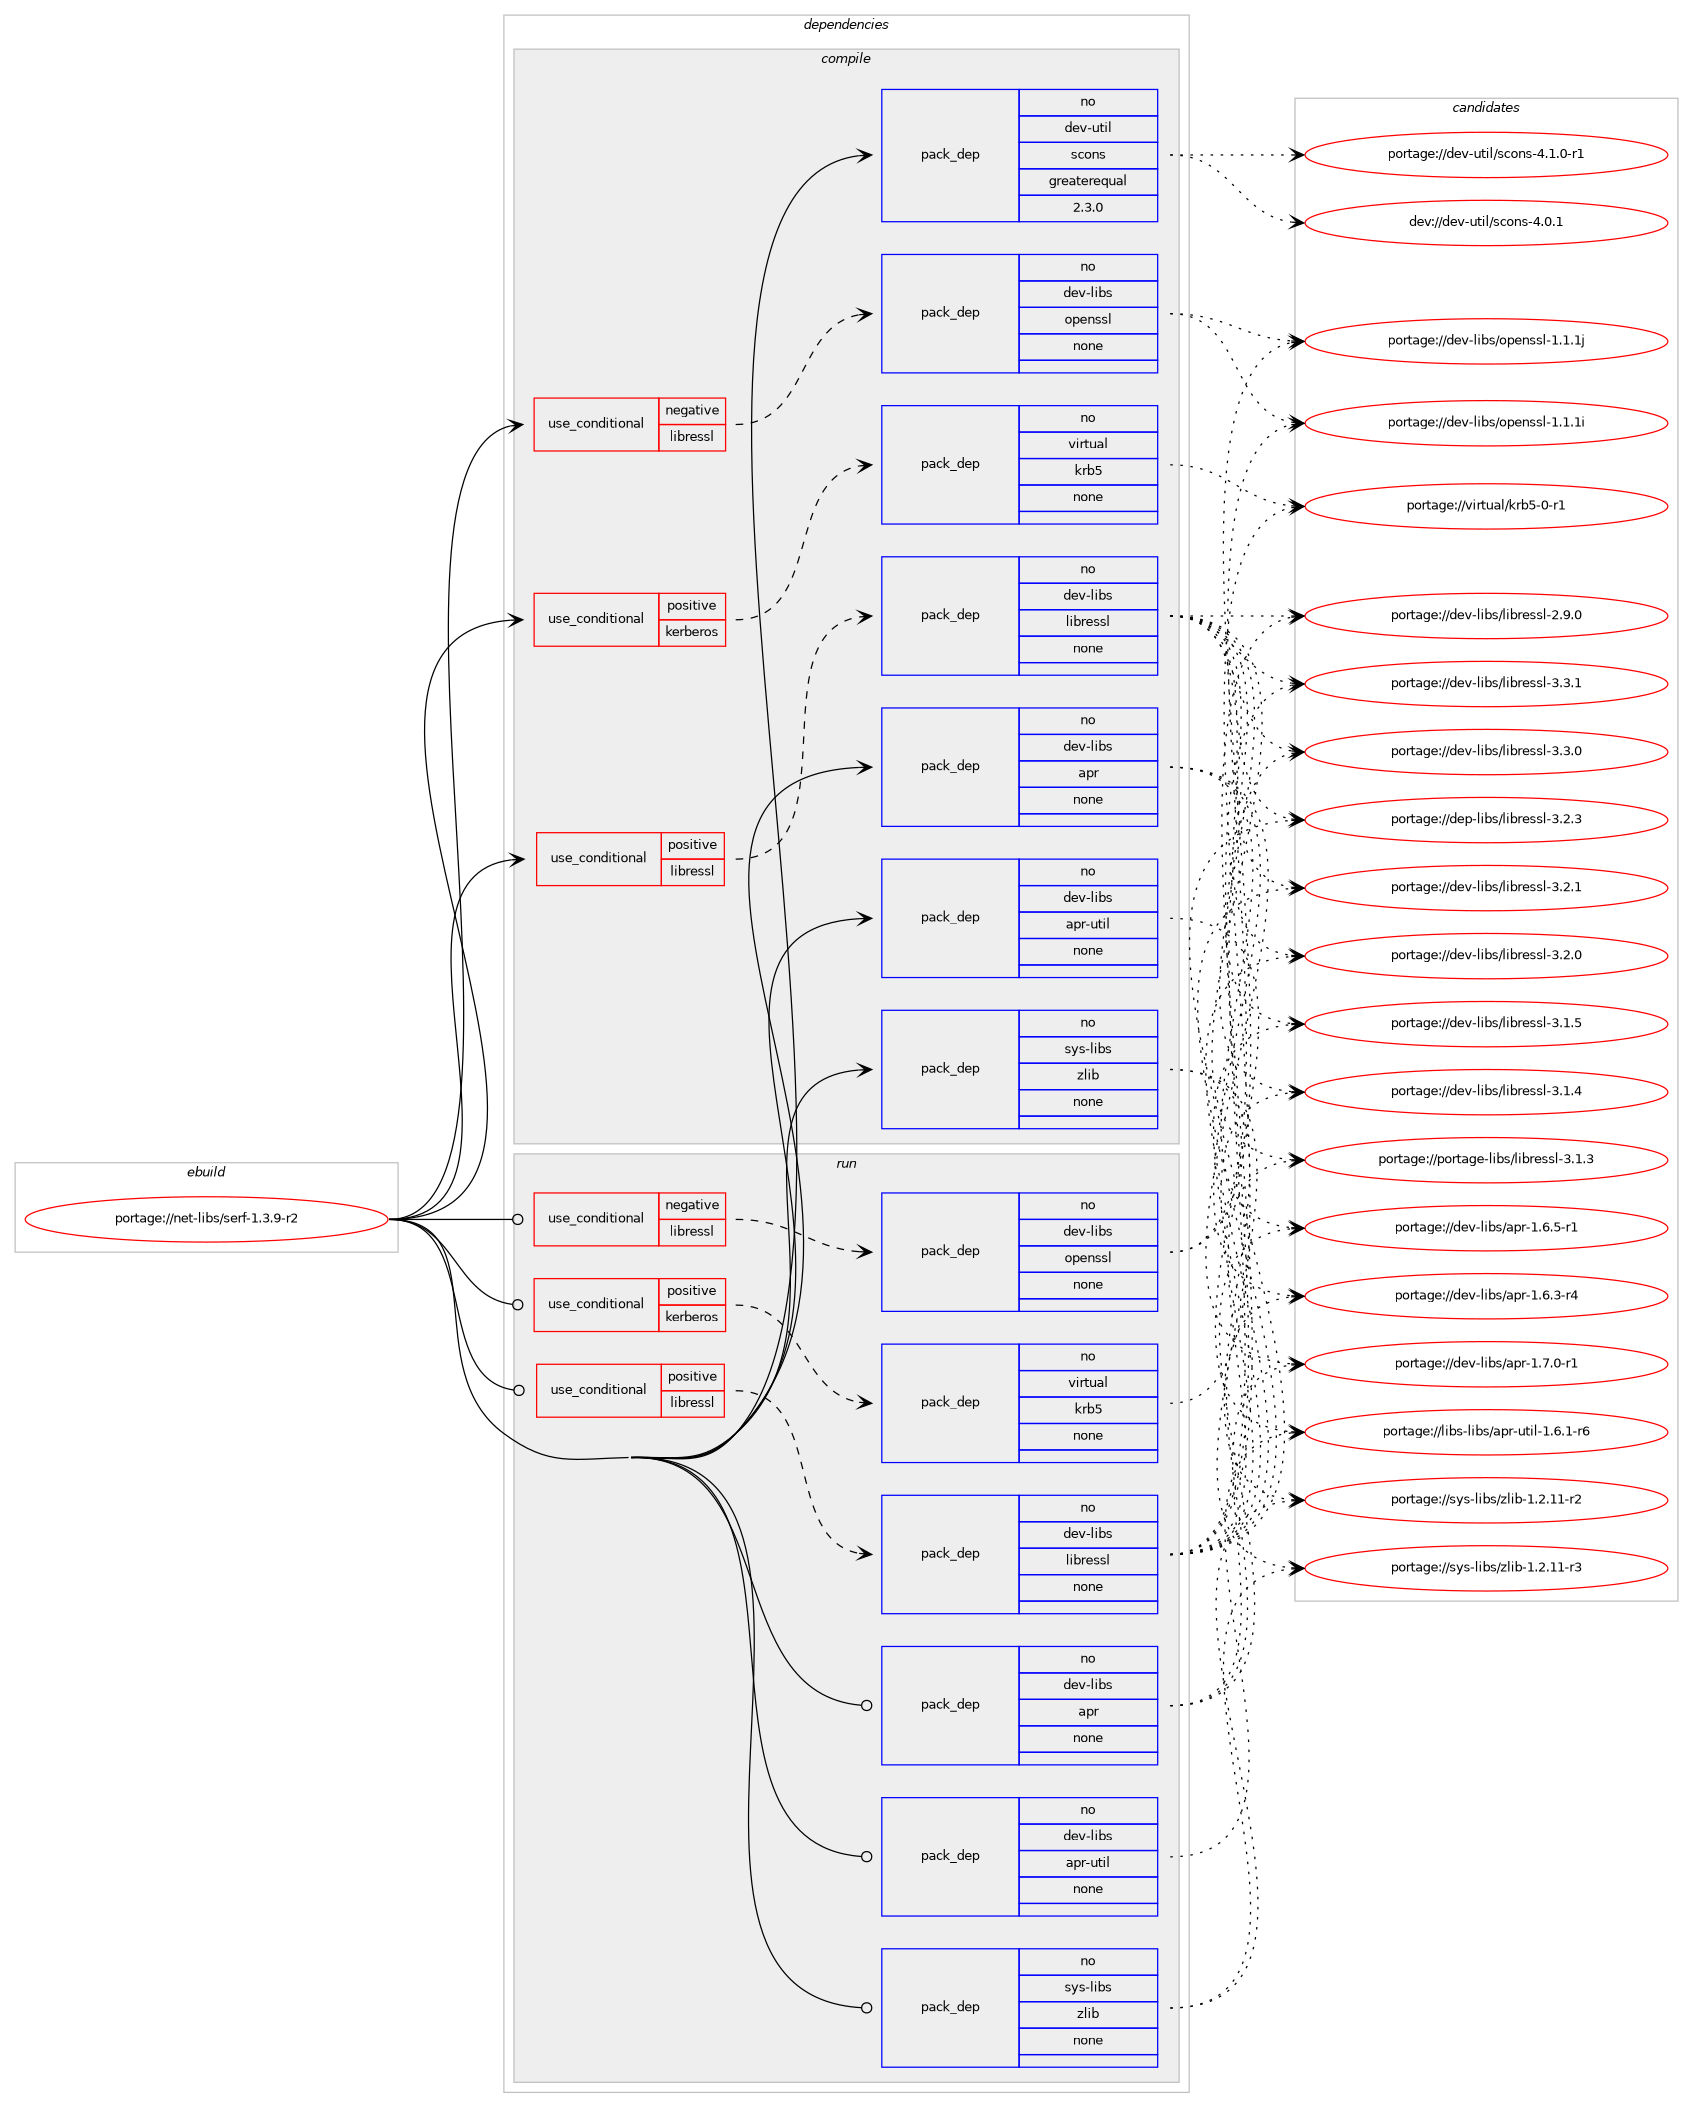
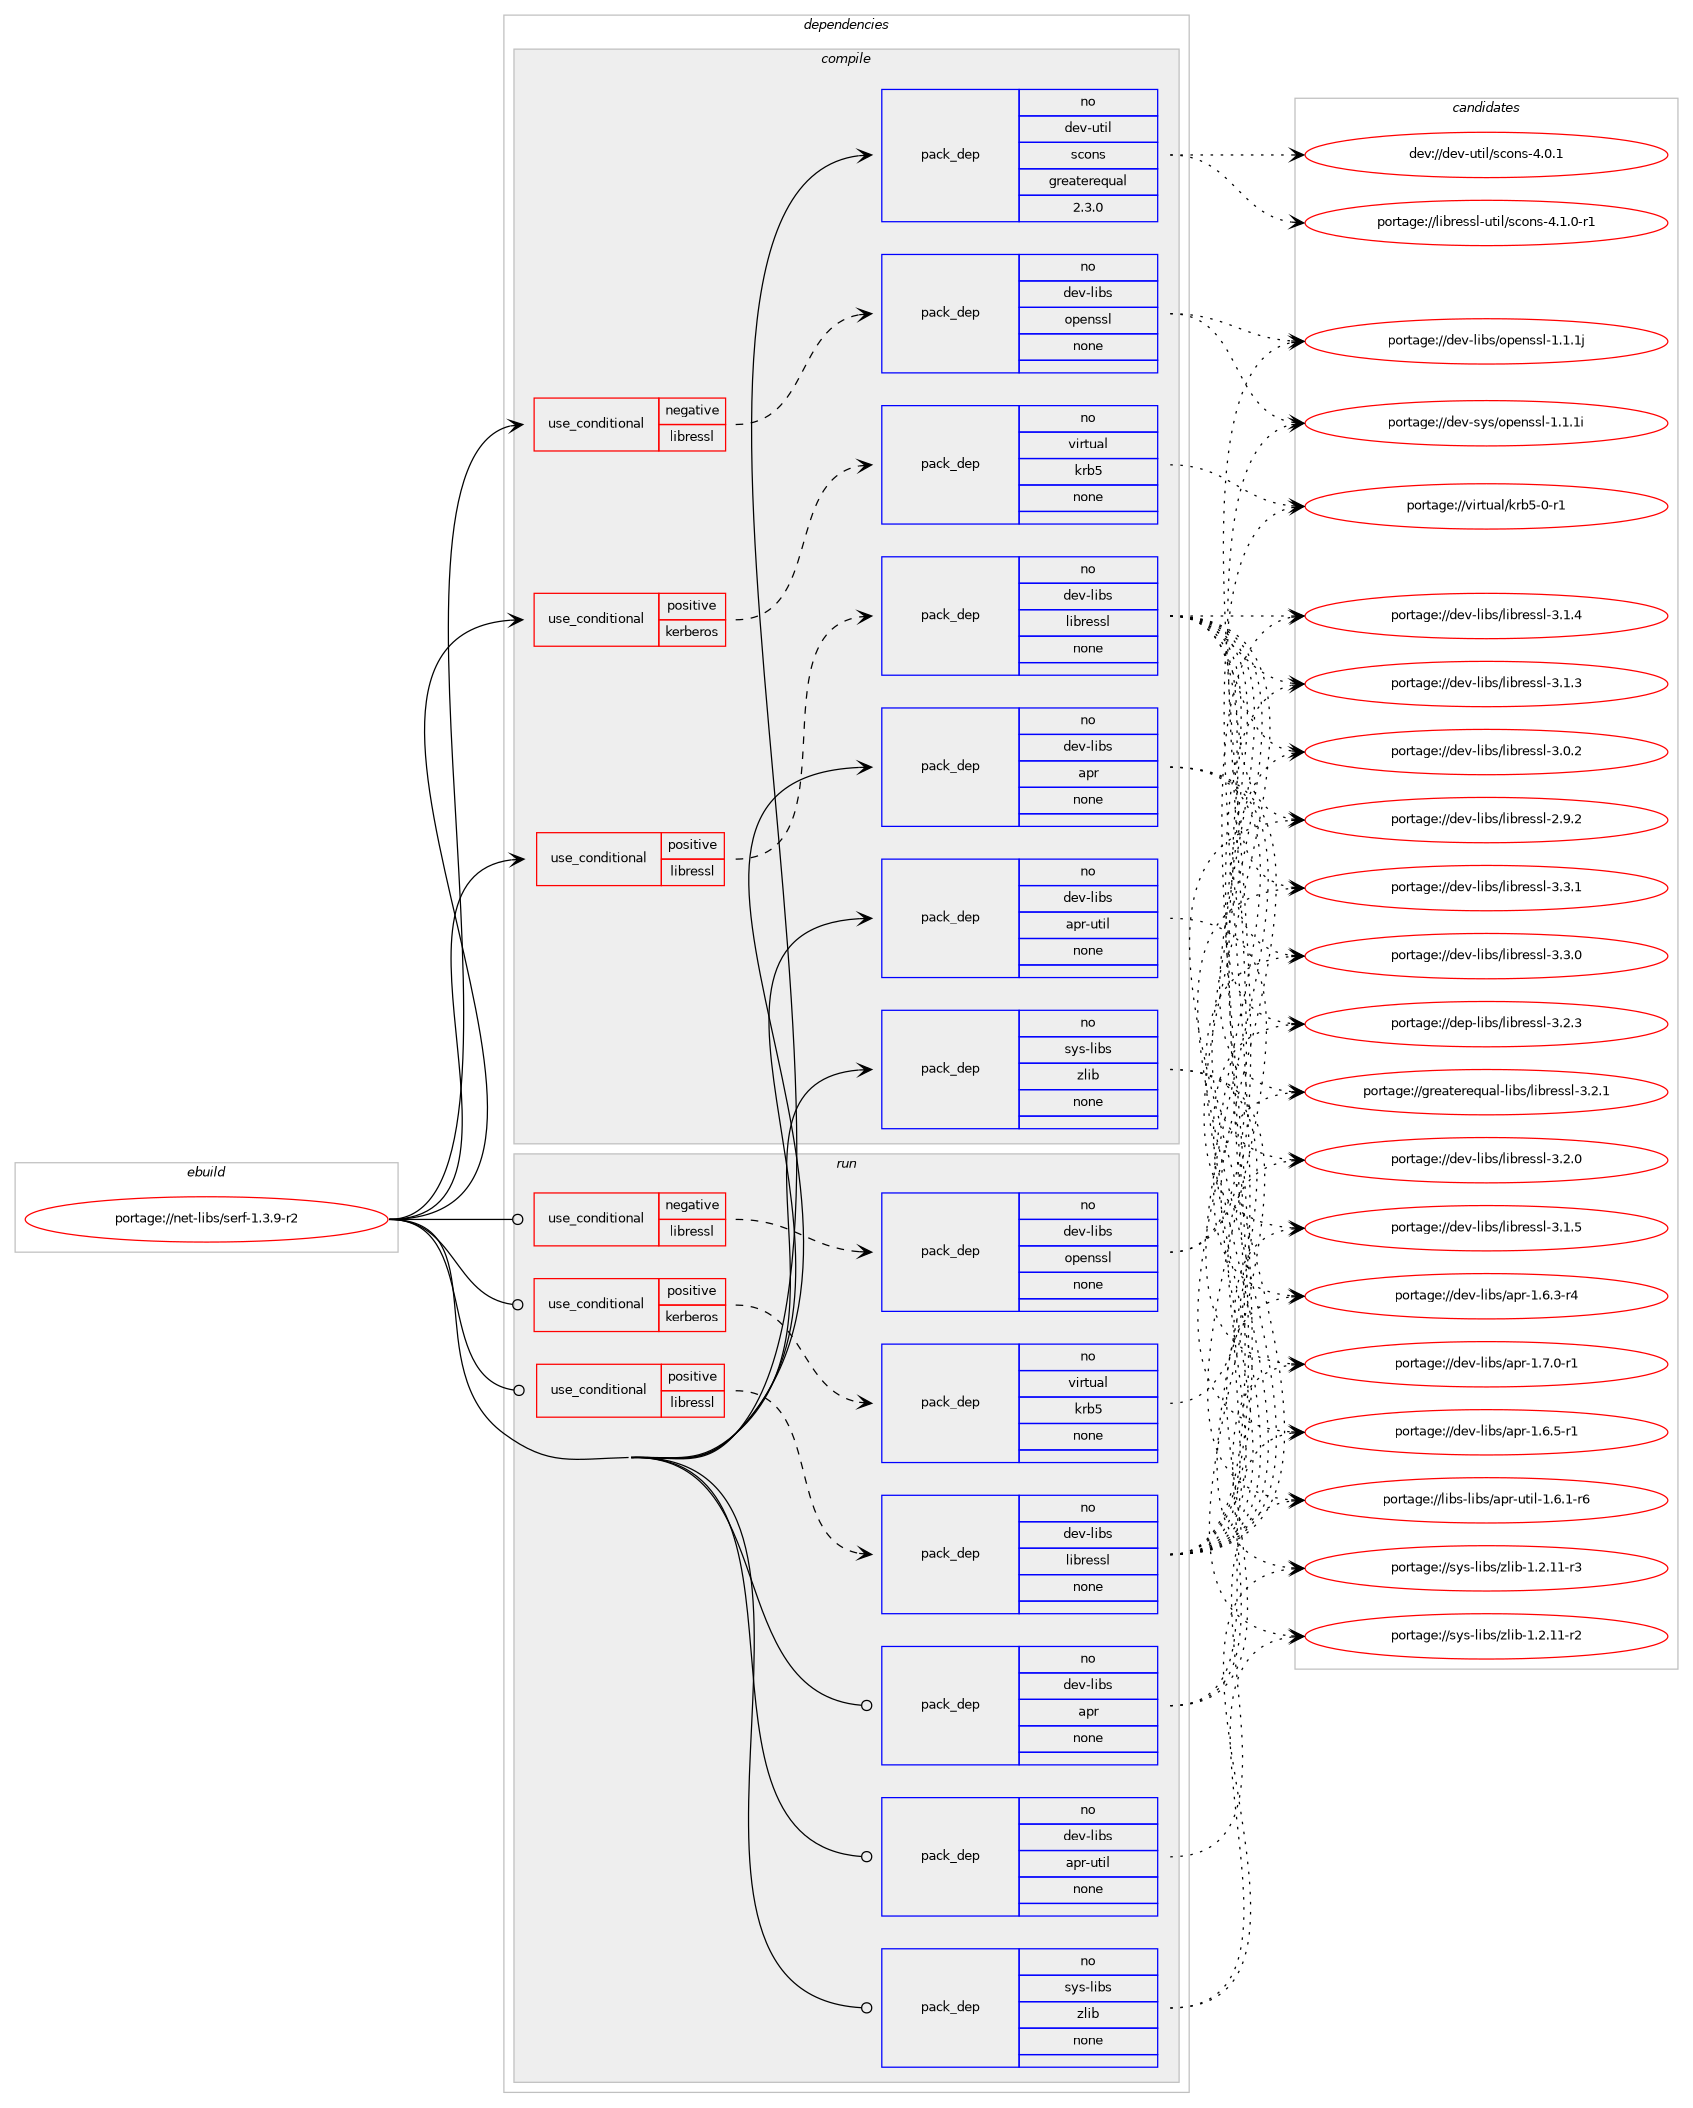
node "portage://dev-util/scons-4.1.0-r1": label "portage://dev-util/scons-4.1.0-r1" -> "portage://libressl-util/scons-4.1.0-r1"
node "portage://dev-libs/openssl-1.1.1i": label "portage://dev-libs/openssl-1.1.1i" -> "portage://dev-sys/openssl-1.1.1i"
node "portage://dev-libs/libressl-2.9.0": label "portage://dev-libs/libressl-2.9.0" -> "portage://dev-libs/libressl-2.9.2"
node "portage://dev-libs/libressl-3.0.2": added
node "portage://dev-libs/libressl-3.2.1": label "portage://dev-libs/libressl-3.2.1" -> "portage://greaterequal-libs/libressl-3.2.1"
node "portage://portage-libs/libressl-3.1.3": label "portage://portage-libs/libressl-3.1.3" -> "portage://dev-libs/libressl-3.1.3"
